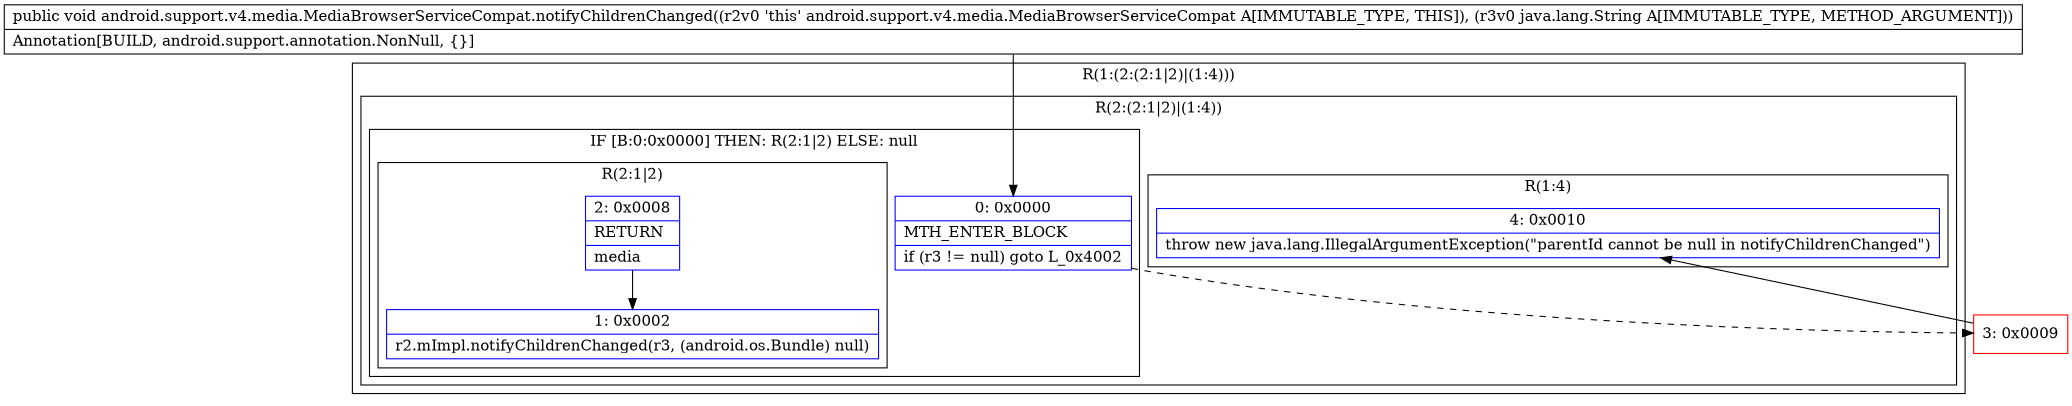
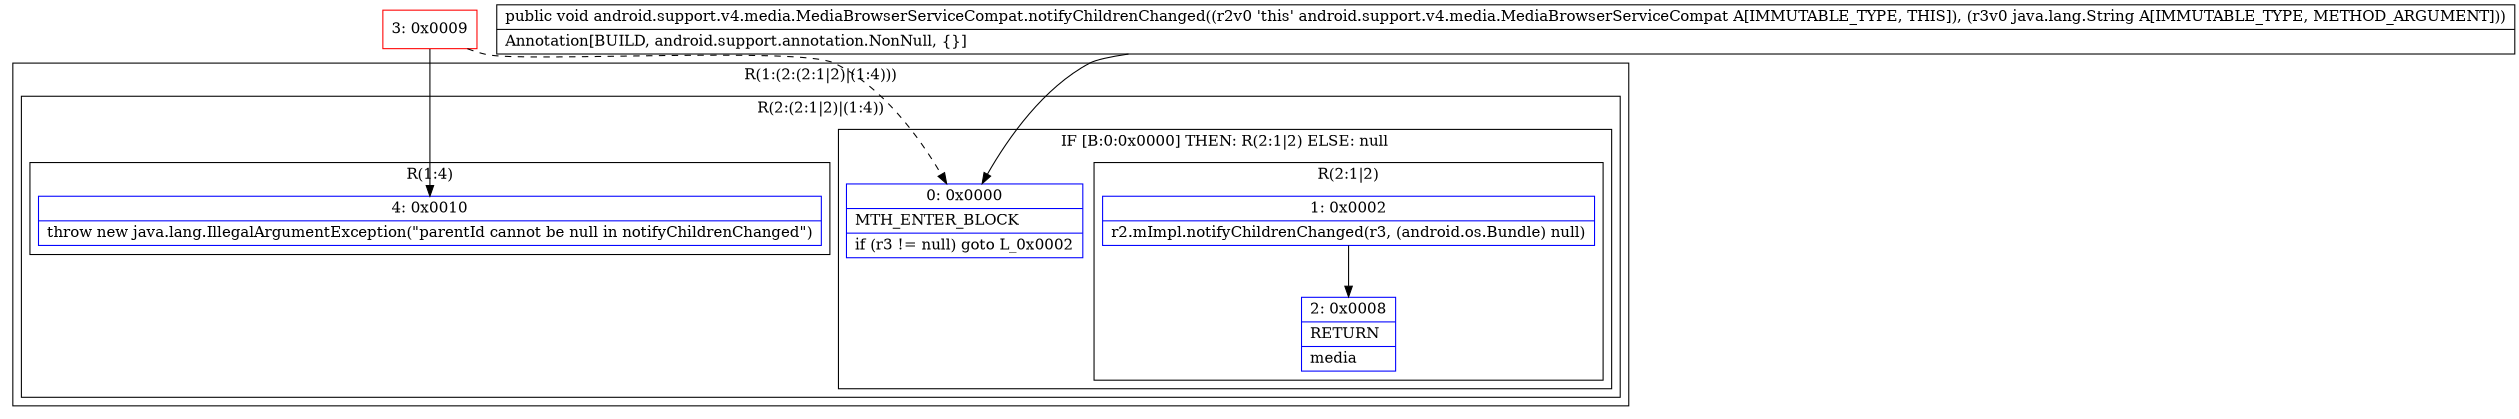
node "0: 0x0000": text "if (r3 != null) goto L_0x4002" -> "if (r3 != null) goto L_0x0002"
edge "2: 0x0008" -> "1: 0x0002": reversed
edge "0: 0x0000" -> "3: 0x0009": reversed
